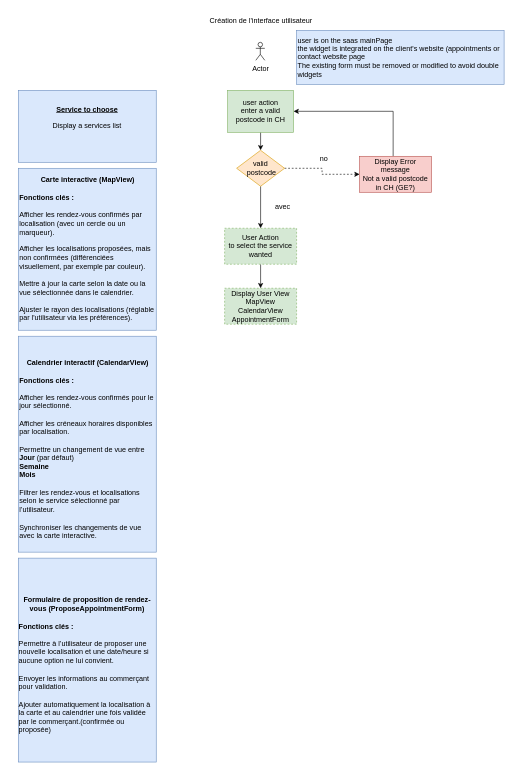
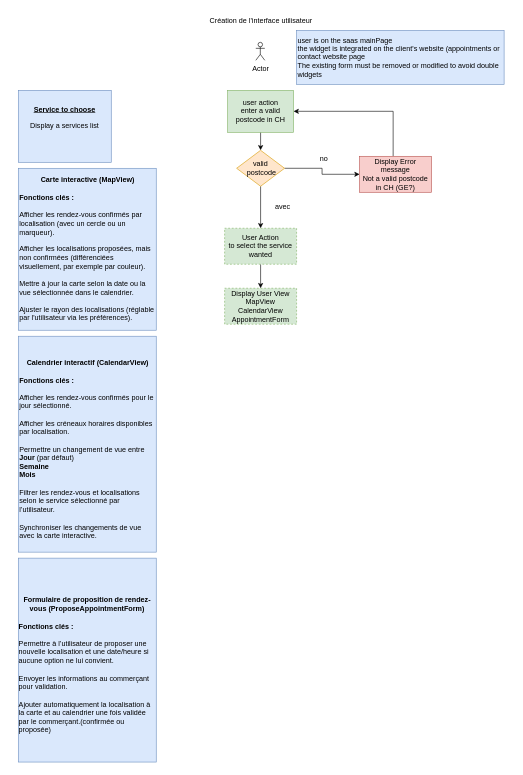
node "Service to choose Display a services list": size 138x72 -> 93x72
edge "valid postcode" -> "Display Error message Not a valid postcode in CH (GE?)": style dashed -> solid
